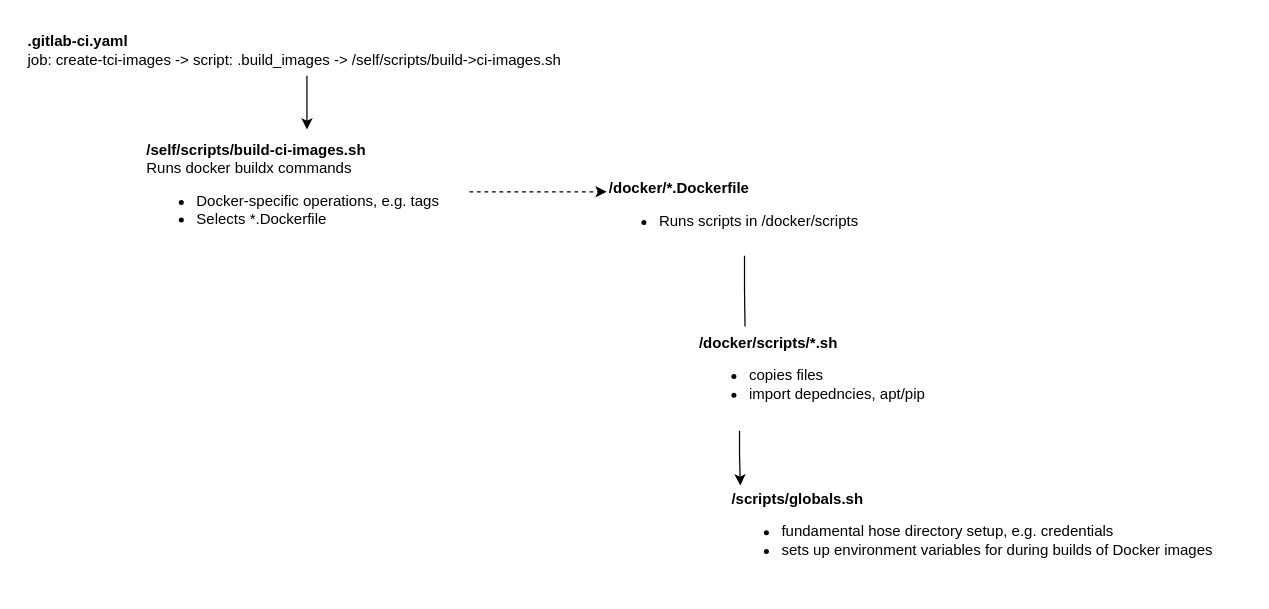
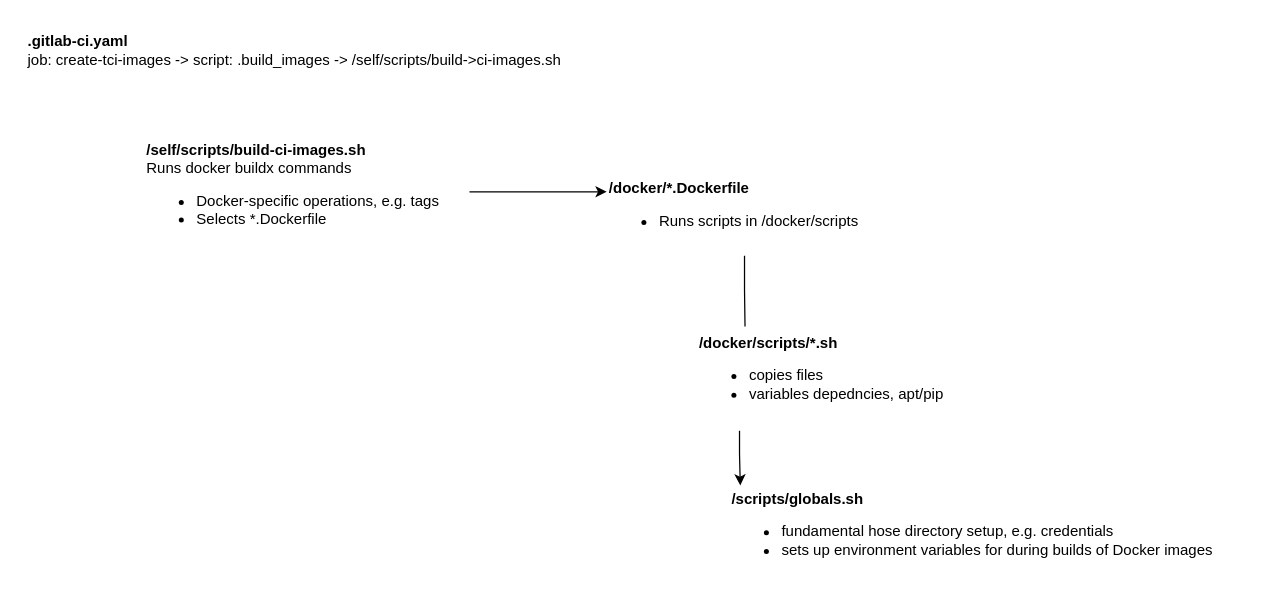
edge ".gitlab-ci.yaml job: create-tci-images -> script: .build_images -> /self/scripts/build->ci-images.sh" -> "/self/scripts/build-ci-images.sh Runs docker buildx commands Docker-specific operations, e.g. tags Selects *.Dockerfile": removed
edge "/self/scripts/build-ci-images.sh Runs docker buildx commands Docker-specific operations, e.g. tags Selects *.Dockerfile" -> "/docker/*.Dockerfile Runs scripts in /docker/scripts": style dashed -> solid
node "/docker/scripts/*.sh copies files import depedncies, apt/pip": label "/docker/scripts/*.sh copies files import depedncies, apt/pip" -> "/docker/scripts/*.sh copies files variables depedncies, apt/pip"
